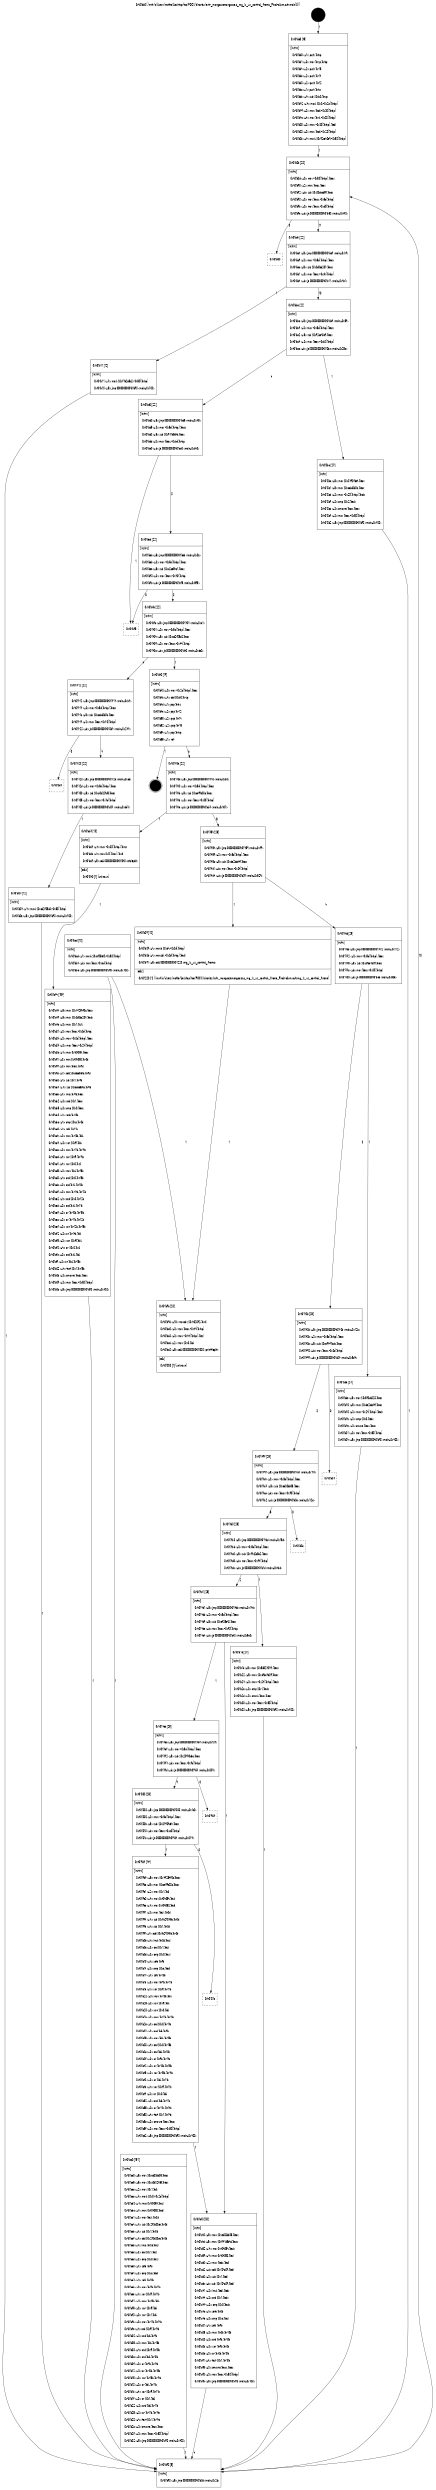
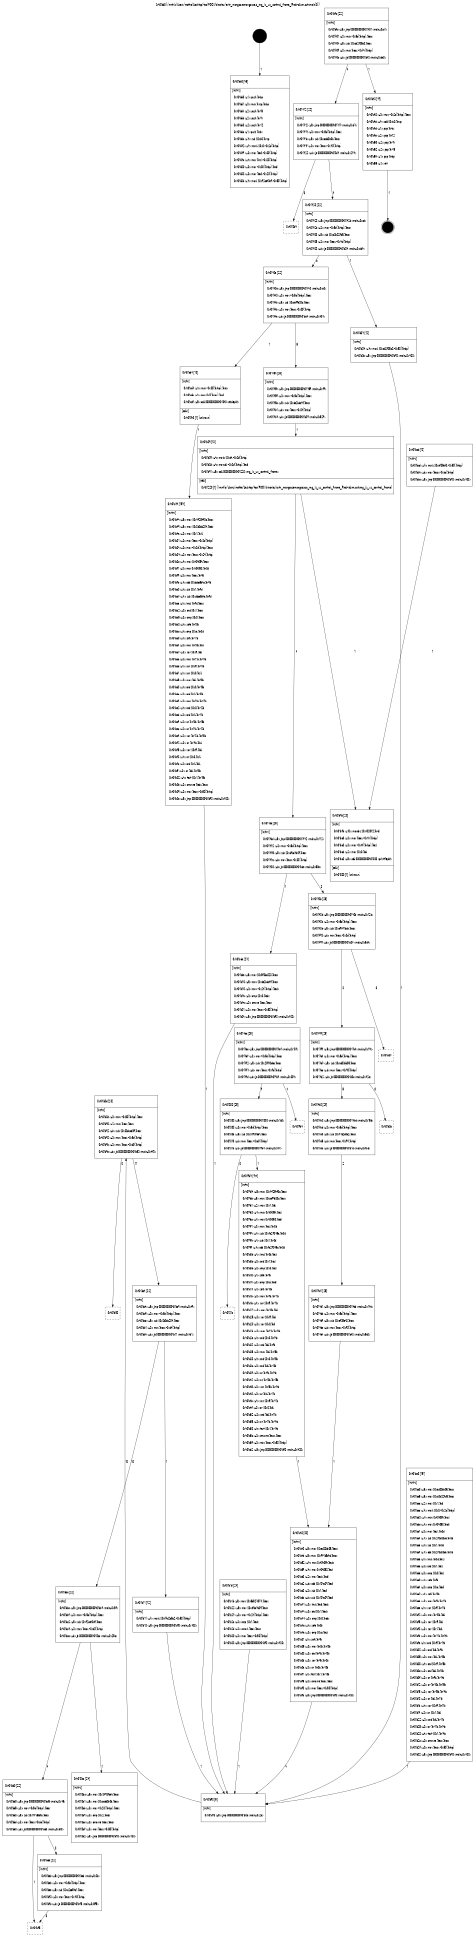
edge "0x401660 [45]" -> "0x40168d [23]": removed, label "1"
edge "0x4016e6 [22]" -> "0x4016fc [22]": removed, label "8"
edge "0x401d43 [19]" -> "0x40173e [22]": now "0x401728 [22]" -> "0x40173e [22]"
edge "0x401754 [25]" -> "0x40176d [25]": now "0x401b89 [13]" -> "0x40176d [25]"
edge "0x4018bc [27]" -> "0x401d98 [5]": removed, label "1"
edge "0x4017b8 [25]" -> "0x401b1d [27]": removed, label "1"
edge "0x4017d1 [25]" -> "0x4017ea [25]": removed, label "1"
edge "0x401bad [18]" -> "0x401d98 [5]": removed, label "1"
edge "0x4017ea [25]" -> "0x401967": label " 0" -> " 4"
